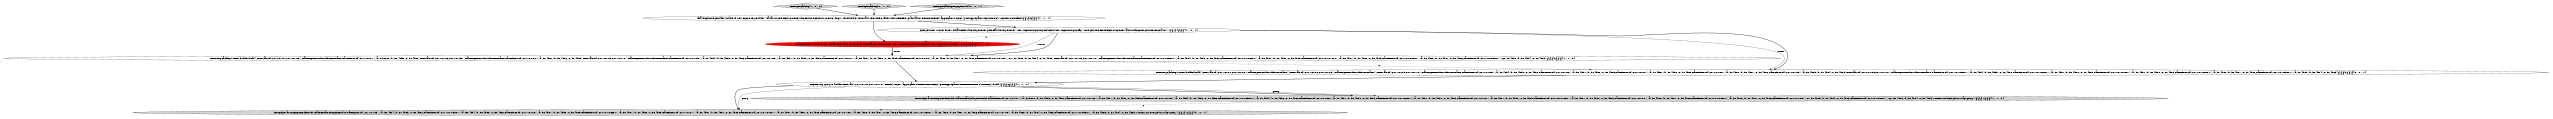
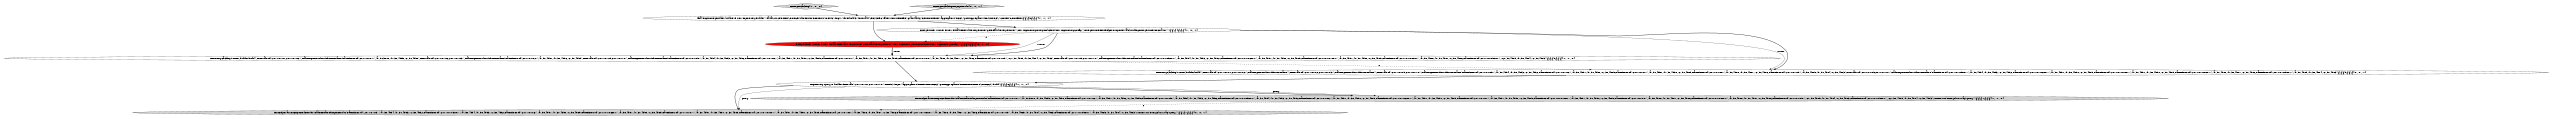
node "testTopNCaching['0', '1', '0']": removed
